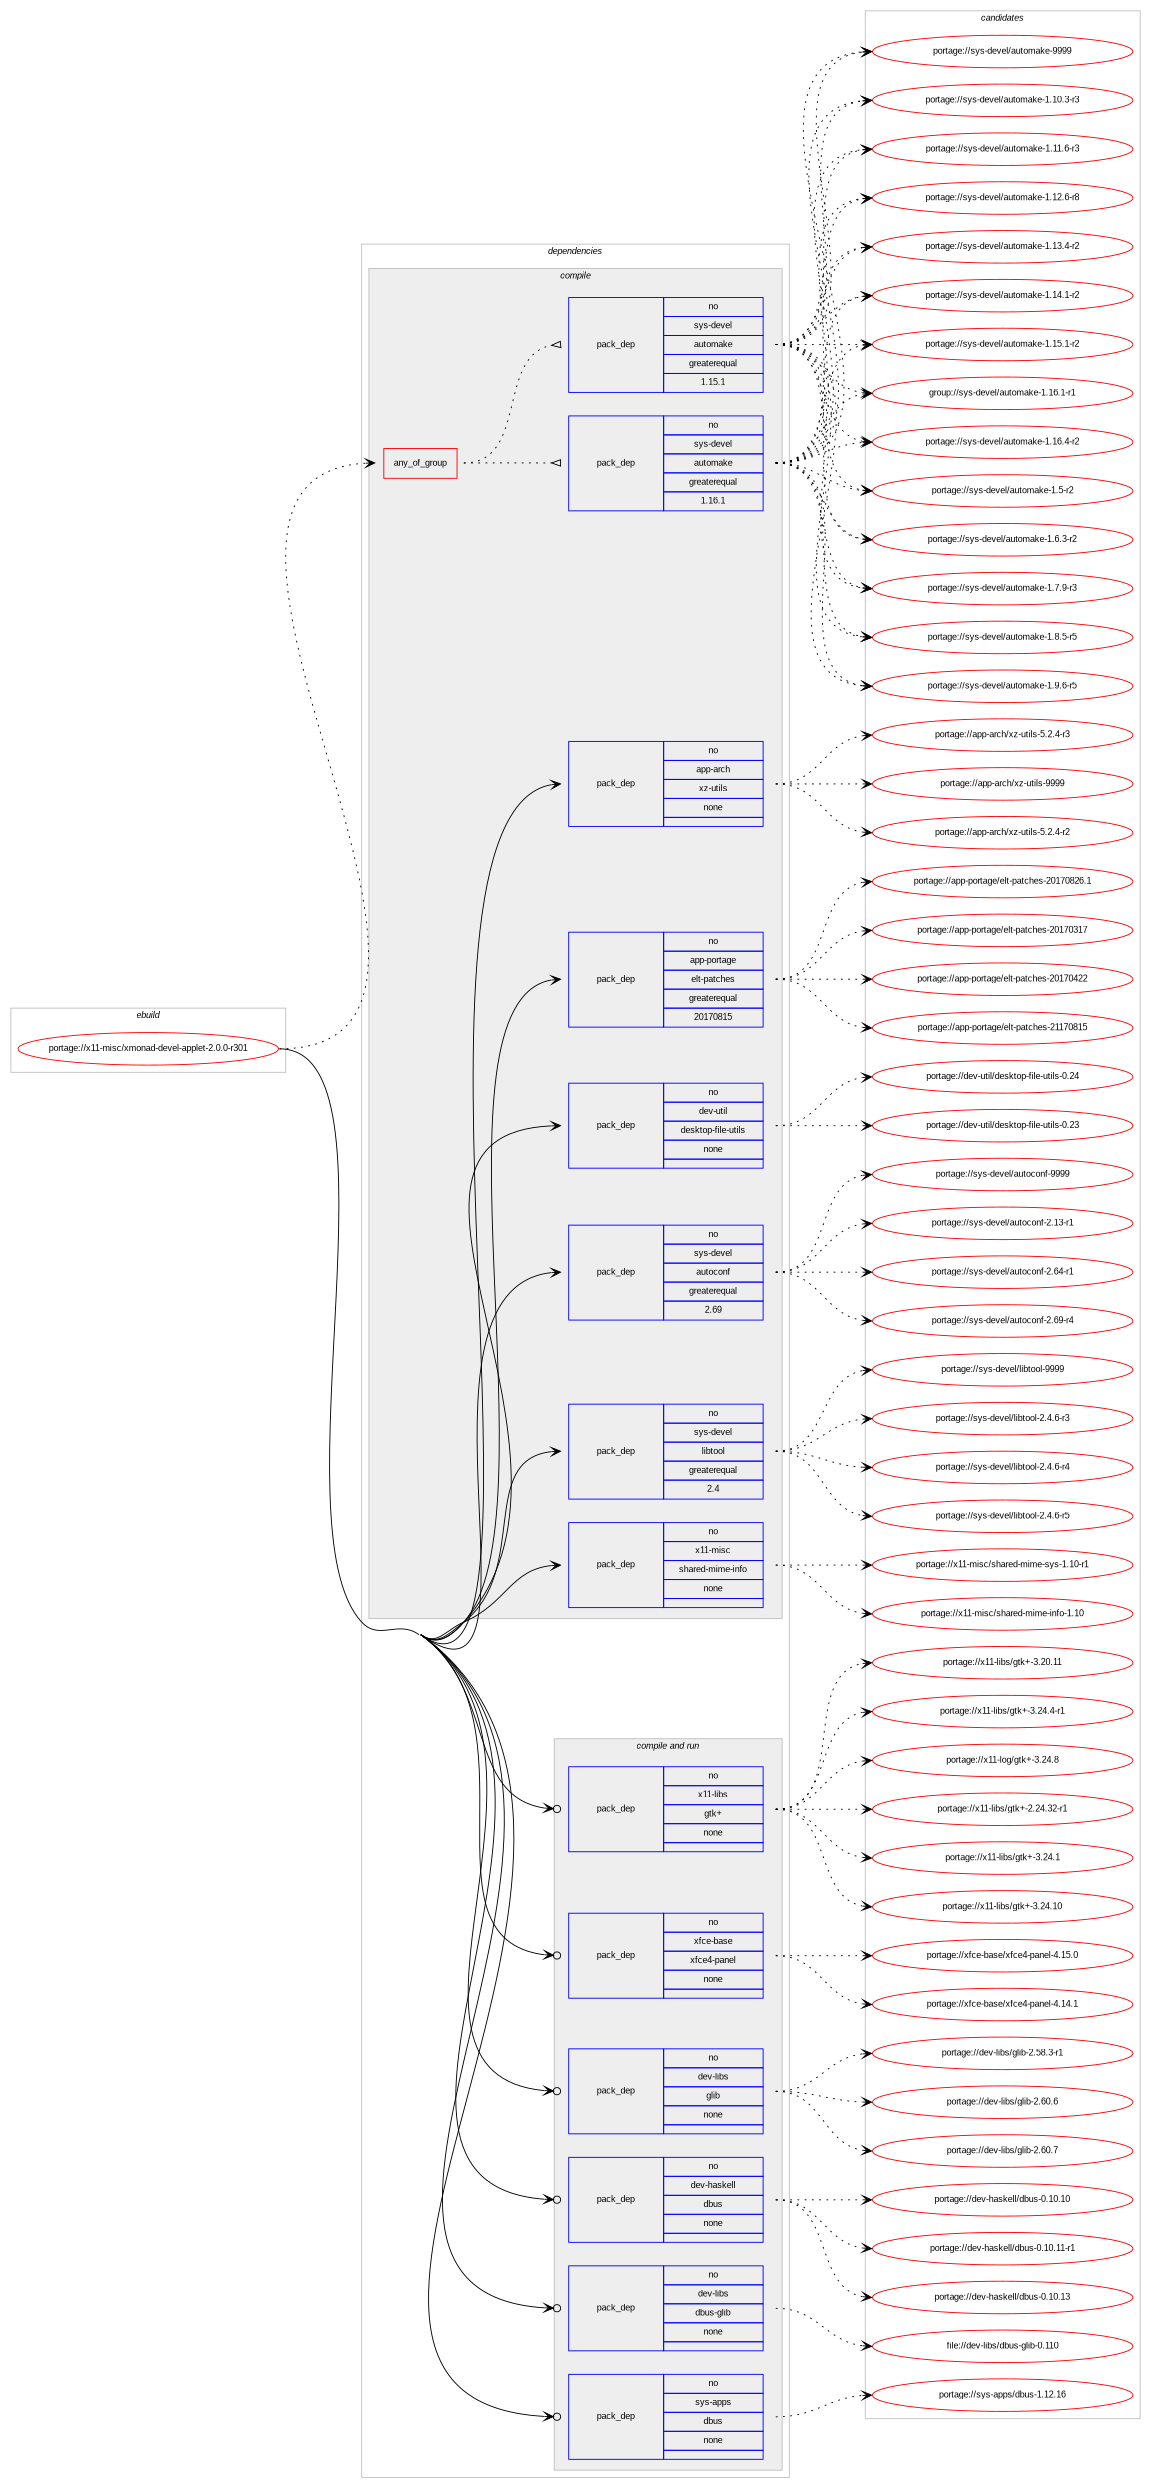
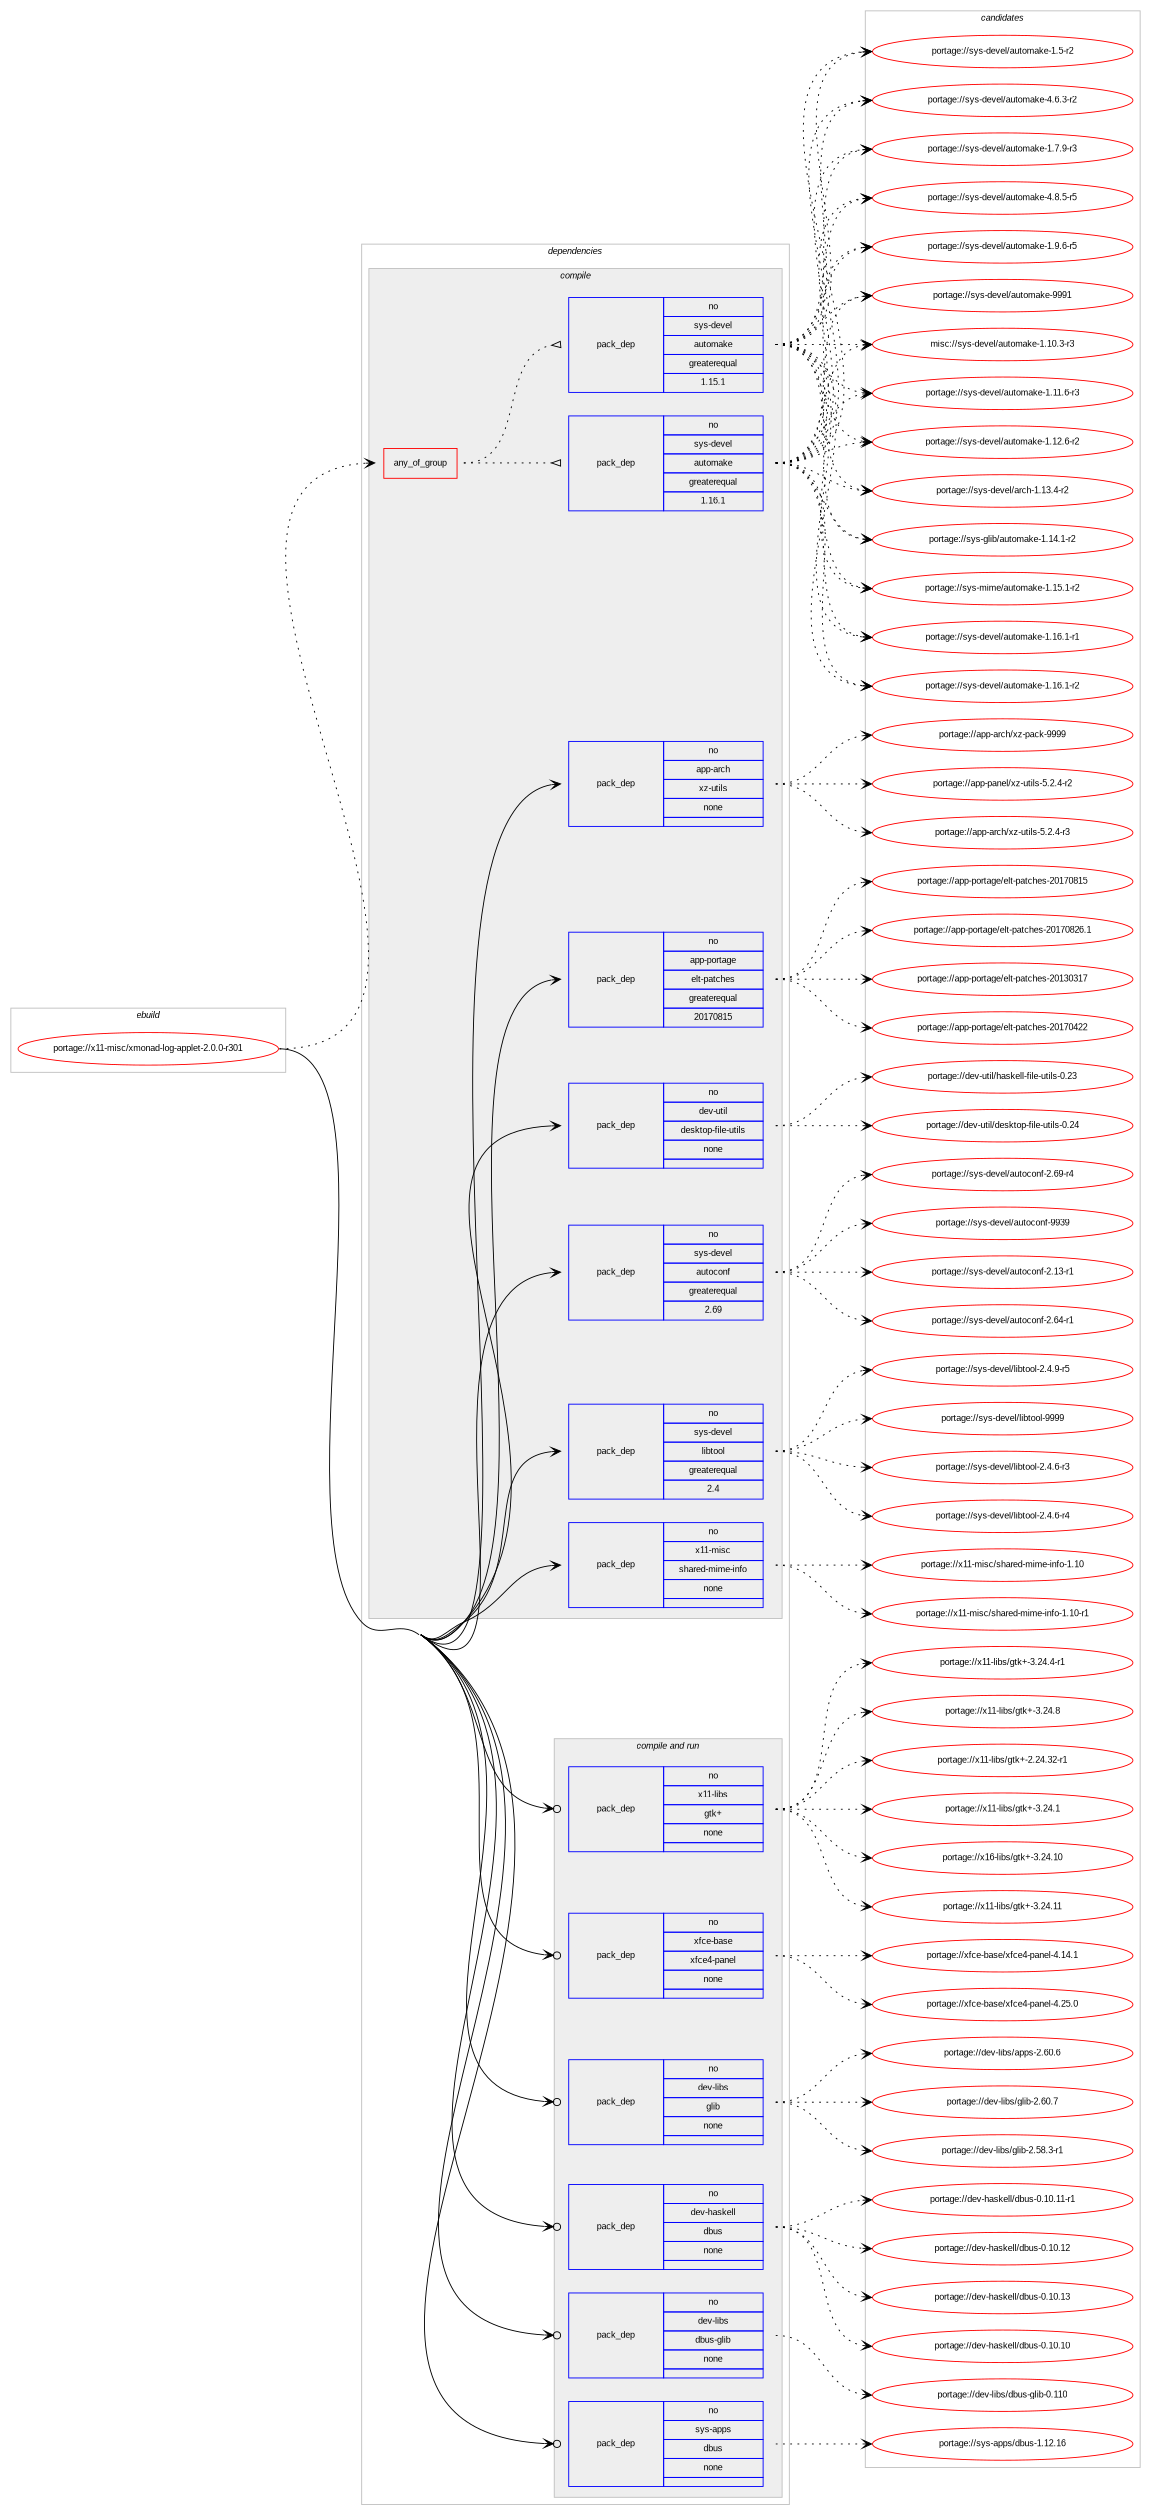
node "portage://sys-devel/automake-9999": label "portage://sys-devel/automake-9999" -> "portage://sys-devel/automake-9991"
node "portage://sys-devel/automake-1.10.3-r3": label "portage://sys-devel/automake-1.10.3-r3" -> "misc://sys-devel/automake-1.10.3-r3"
node "portage://sys-devel/automake-1.12.6-r8": label "portage://sys-devel/automake-1.12.6-r8" -> "portage://sys-devel/automake-1.12.6-r2"
node "portage://sys-devel/automake-1.13.4-r2": label "portage://sys-devel/automake-1.13.4-r2" -> "portage://sys-devel/arch-1.13.4-r2"
node "portage://sys-devel/automake-1.14.1-r2": label "portage://sys-devel/automake-1.14.1-r2" -> "portage://sys-glib/automake-1.14.1-r2"
node "portage://sys-devel/automake-1.15.1-r2": label "portage://sys-devel/automake-1.15.1-r2" -> "portage://sys-mime/automake-1.15.1-r2"
node "group://sys-devel/automake-1.16.1-r1": label "group://sys-devel/automake-1.16.1-r1" -> "portage://sys-devel/automake-1.16.1-r1"
node "portage://sys-devel/automake-1.16.4-r2": label "portage://sys-devel/automake-1.16.4-r2" -> "portage://sys-devel/automake-1.16.1-r2"
node "portage://sys-devel/automake-1.6.3-r2": label "portage://sys-devel/automake-1.6.3-r2" -> "portage://sys-devel/automake-4.6.3-r2"
node "portage://sys-devel/automake-1.8.5-r5": label "portage://sys-devel/automake-1.8.5-r5" -> "portage://sys-devel/automake-4.8.5-r5"
node "portage://app-arch/xz-utils-9999": label "portage://app-arch/xz-utils-9999" -> "portage://app-arch/xz-pack-9999"
node "portage://app-arch/xz-utils-5.2.4-r2": label "portage://app-arch/xz-utils-5.2.4-r2" -> "portage://app-panel/xz-utils-5.2.4-r2"
node "portage://app-portage/elt-patches-20170317": label "portage://app-portage/elt-patches-20170317" -> "portage://app-portage/elt-patches-20130317"
node "portage://app-portage/elt-patches-21170815": label "portage://app-portage/elt-patches-21170815" -> "portage://app-portage/elt-patches-20170815"
node "portage://x11-misc/xmonad-devel-applet-2.0.0-r301": label "portage://x11-misc/xmonad-devel-applet-2.0.0-r301" -> "portage://x11-misc/xmonad-log-applet-2.0.0-r301"
node "portage://dev-util/desktop-file-utils-0.23": label "portage://dev-util/desktop-file-utils-0.23" -> "portage://dev-util/haskell-file-utils-0.23"
node "portage://sys-devel/autoconf-9999": label "portage://sys-devel/autoconf-9999" -> "portage://sys-devel/autoconf-9939"
node "portage://sys-devel/libtool-2.4.6-r5": label "portage://sys-devel/libtool-2.4.6-r5" -> "portage://sys-devel/libtool-2.4.9-r5"
node "portage://x11-misc/shared-mime-sys-1.10-r1": label "portage://x11-misc/shared-mime-sys-1.10-r1" -> "portage://x11-misc/shared-mime-info-1.10-r1"
node "portage://x11-libs/gtk+-3.20.11": label "portage://x11-libs/gtk+-3.20.11" -> "portage://x11-libs/gtk+-3.24.11"
node "portage://x11-log/gtk+-3.24.8": label "portage://x11-log/gtk+-3.24.8" -> "portage://x11-libs/gtk+-3.24.8"
node "portage://x11-libs/gtk+-3.24.10": label "portage://x11-libs/gtk+-3.24.10" -> "portage://x16-libs/gtk+-3.24.10"
node "portage://xfce-base/xfce4-panel-4.15.0": label "portage://xfce-base/xfce4-panel-4.15.0" -> "portage://xfce-base/xfce4-panel-4.25.0"
node "portage://dev-libs/glib-2.60.6": label "portage://dev-libs/glib-2.60.6" -> "portage://dev-libs/apps-2.60.6"
node "portage://dev-haskell/dbus-0.10.12": added
node "file://dev-libs/dbus-glib-0.110": label "file://dev-libs/dbus-glib-0.110" -> "portage://dev-libs/dbus-glib-0.110"
